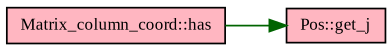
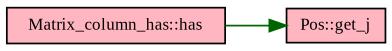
node "Matrix_column_coord::has": label "Matrix_column_coord::has" -> "Matrix_column_has::has"
